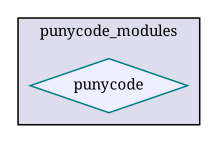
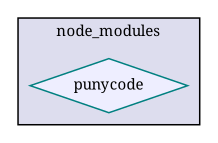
cluster "punycode_modules": label "punycode_modules" -> "node_modules"
